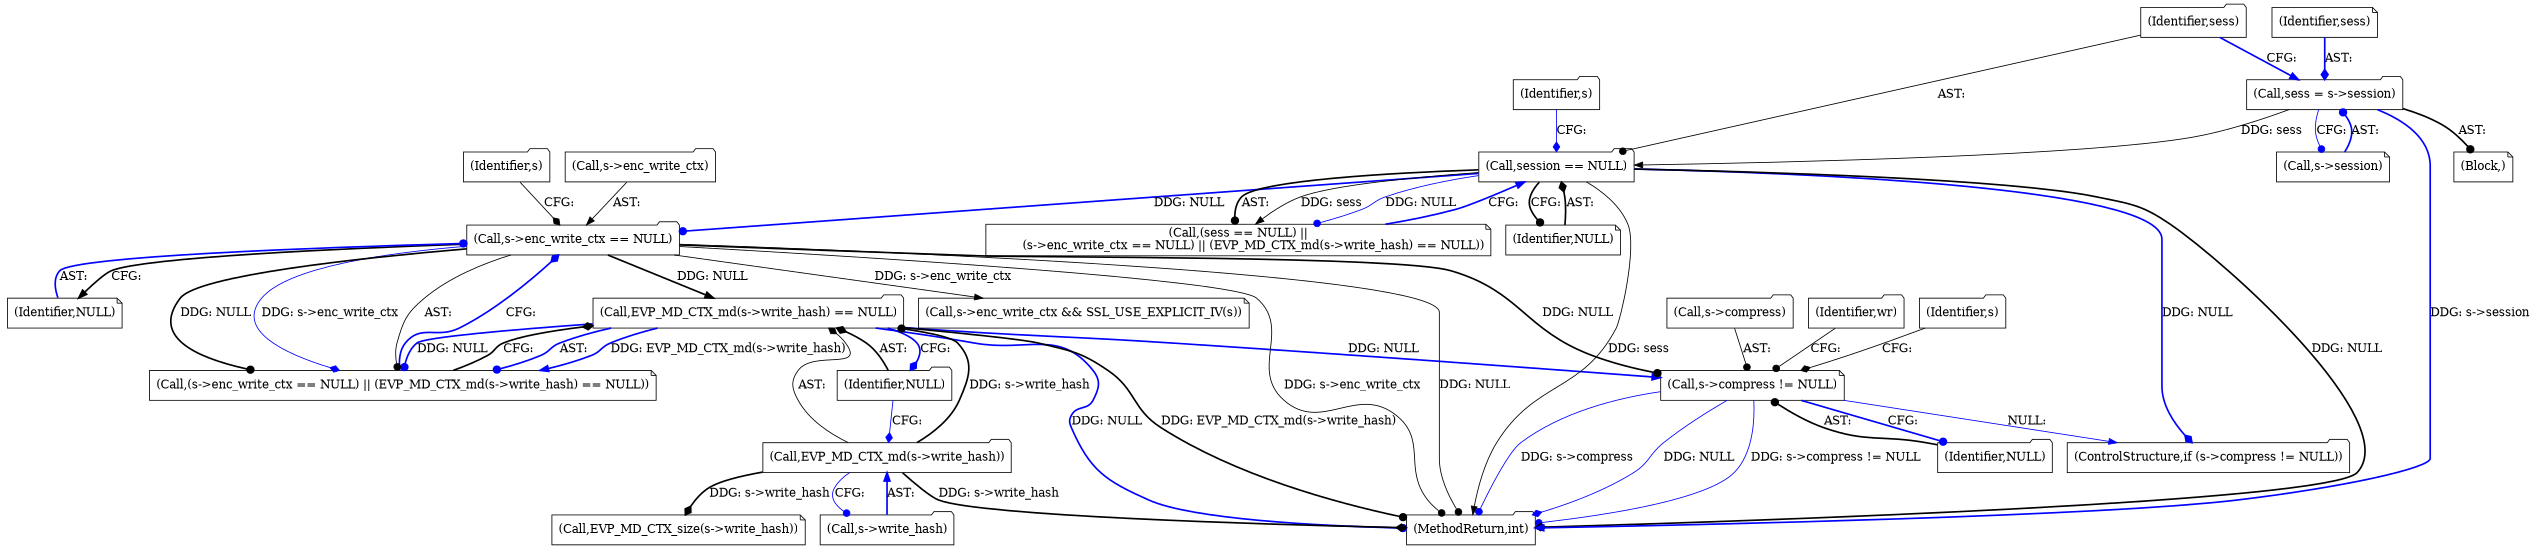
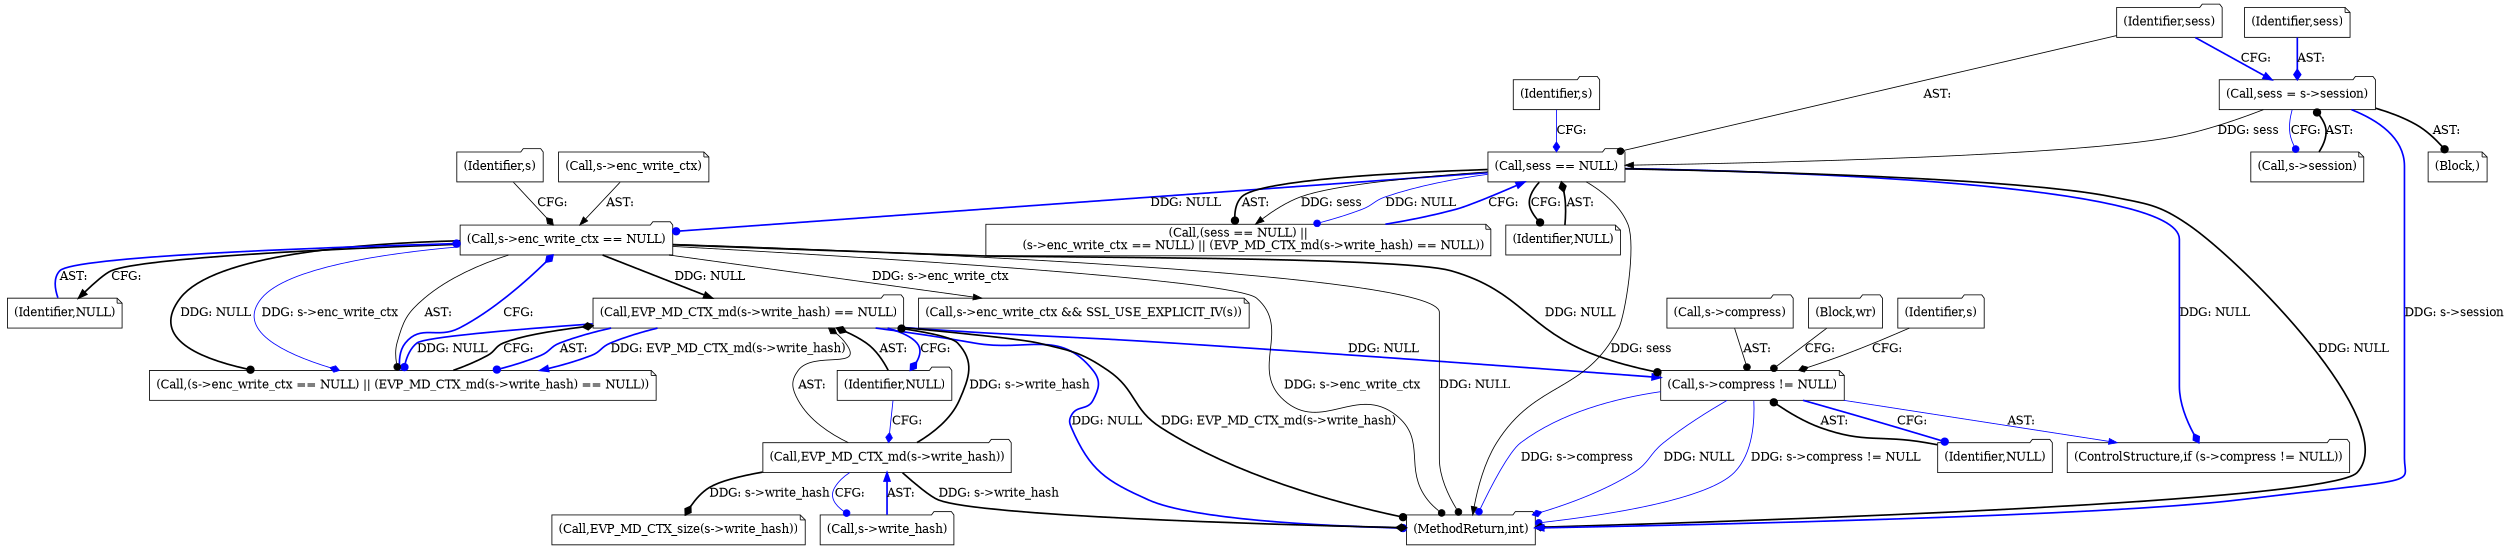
edge "(Call,s->session)" -> "(Call,sess = s->session)": color blue -> black
node "(Call,s->enc_write_ctx)": shape folder -> note
node "(Call,session == NULL)": label "(Call,session == NULL)" -> "(Call,sess == NULL)"
node "(Identifier,wr)": label "(Identifier,wr)" -> "(Block,wr)"
edge "(Call,s->compress != NULL)" -> "(ControlStructure,if (s->compress != NULL))": label "NULL: " -> "AST: "
